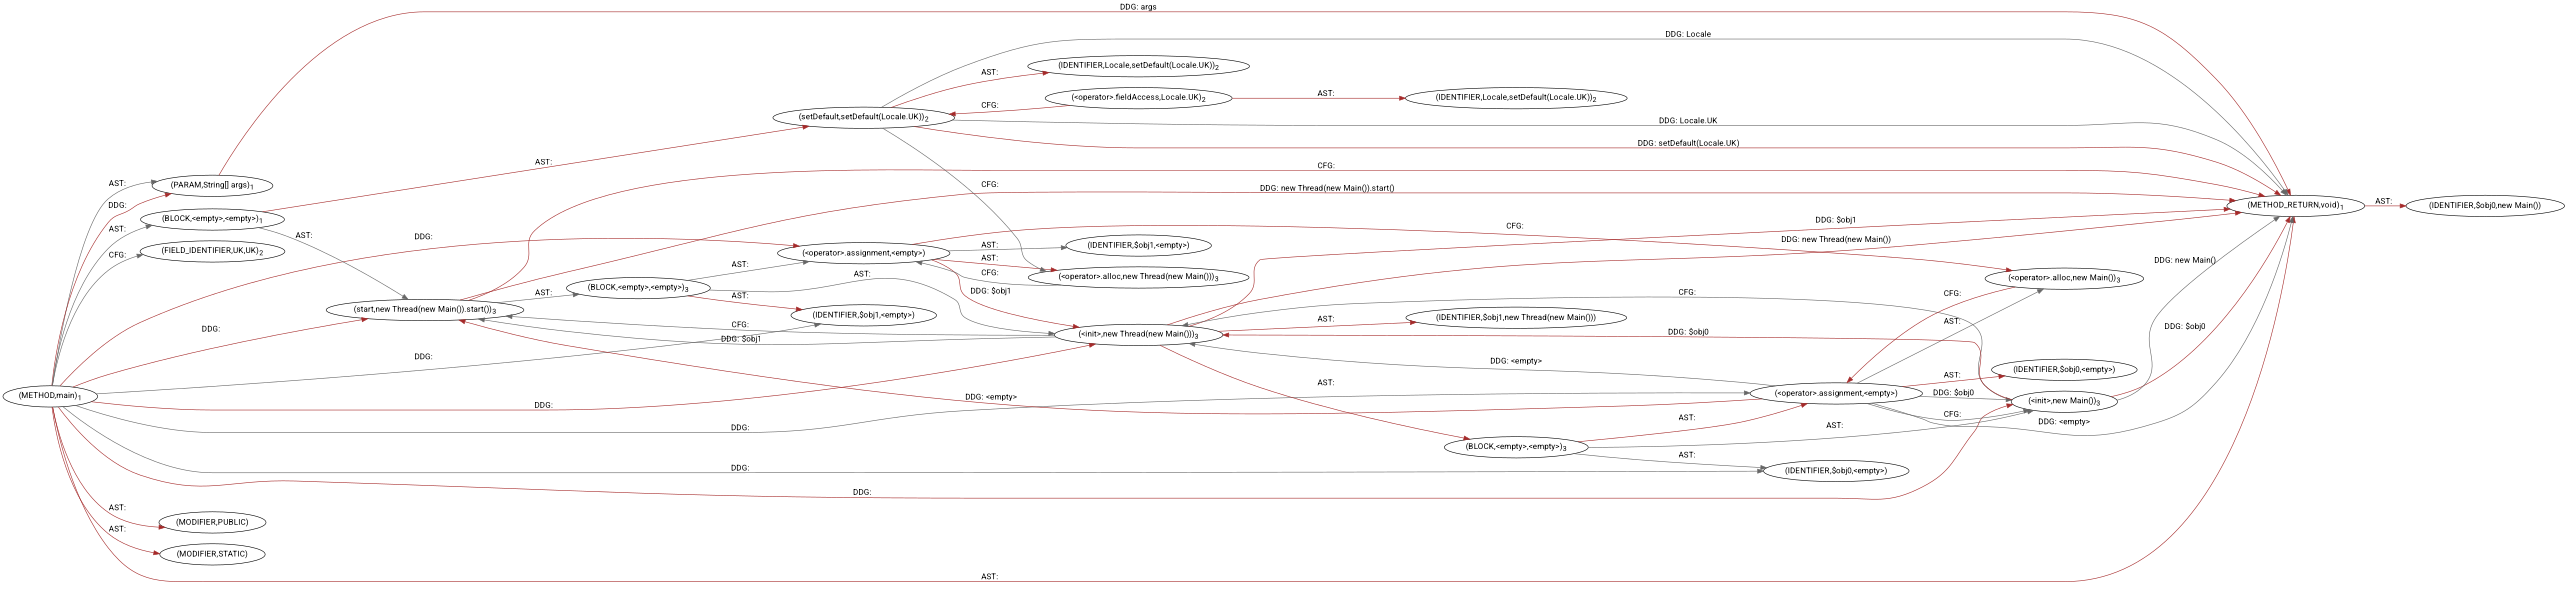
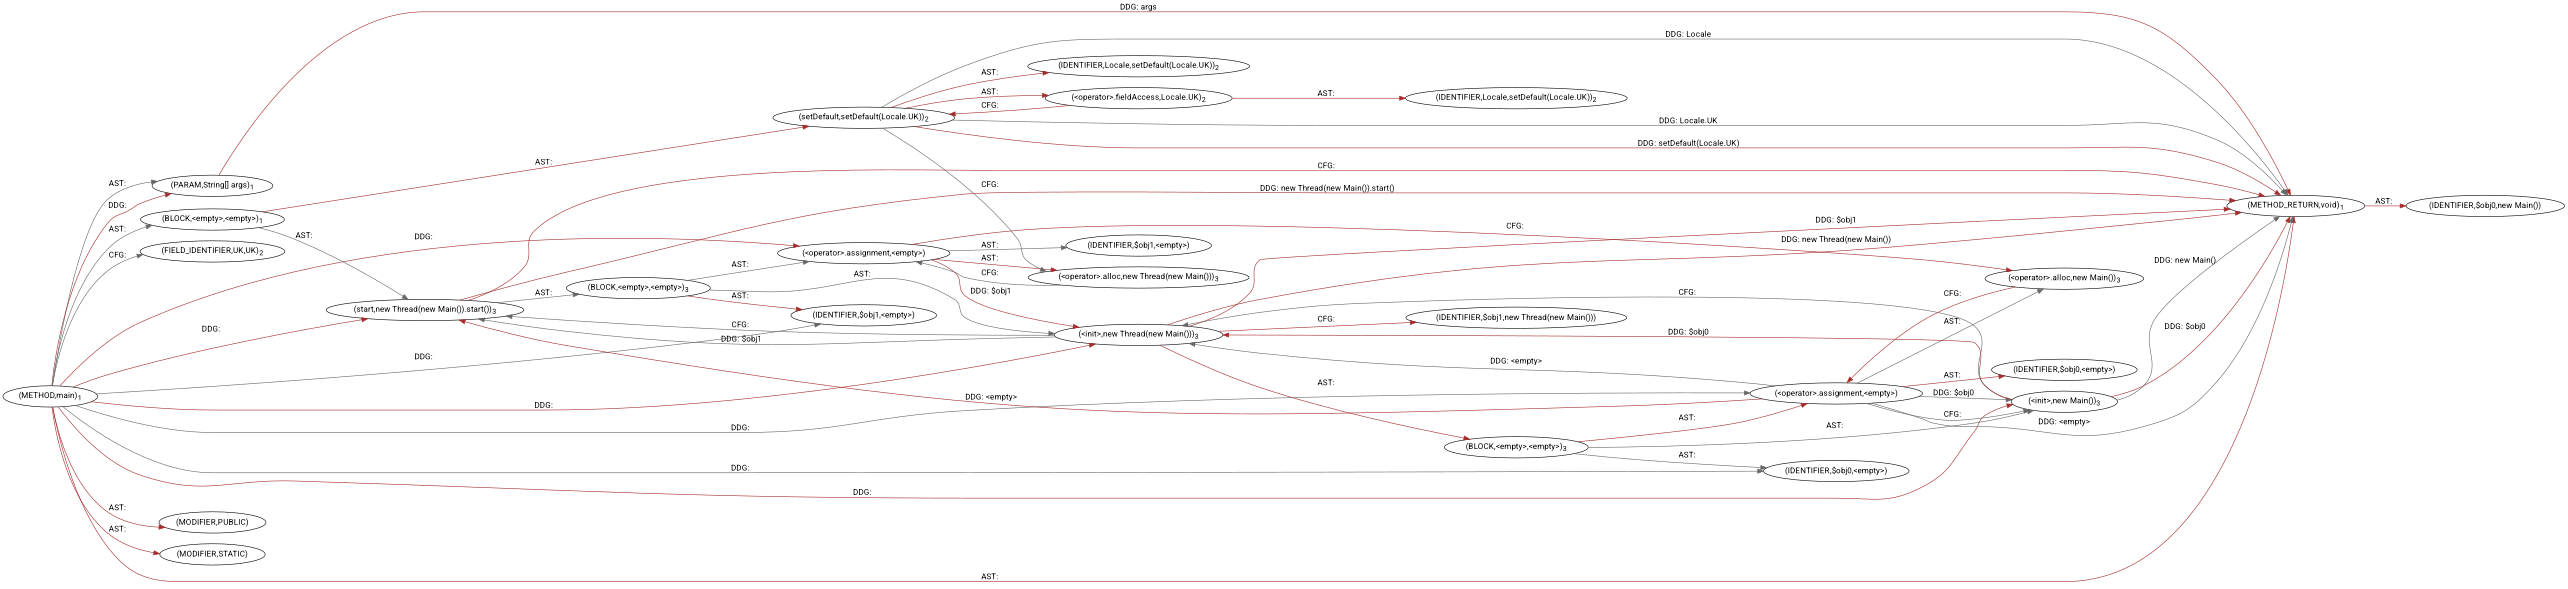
edge "(setDefault,setDefault(Locale.UK))" -> "(<operator>.fieldAccess,Locale.UK)": added, label "AST:"
edge "(<init>,new Thread(new Main()))" -> "(IDENTIFIER,$obj1,new Thread(new Main()))": label "AST: " -> "CFG: "
